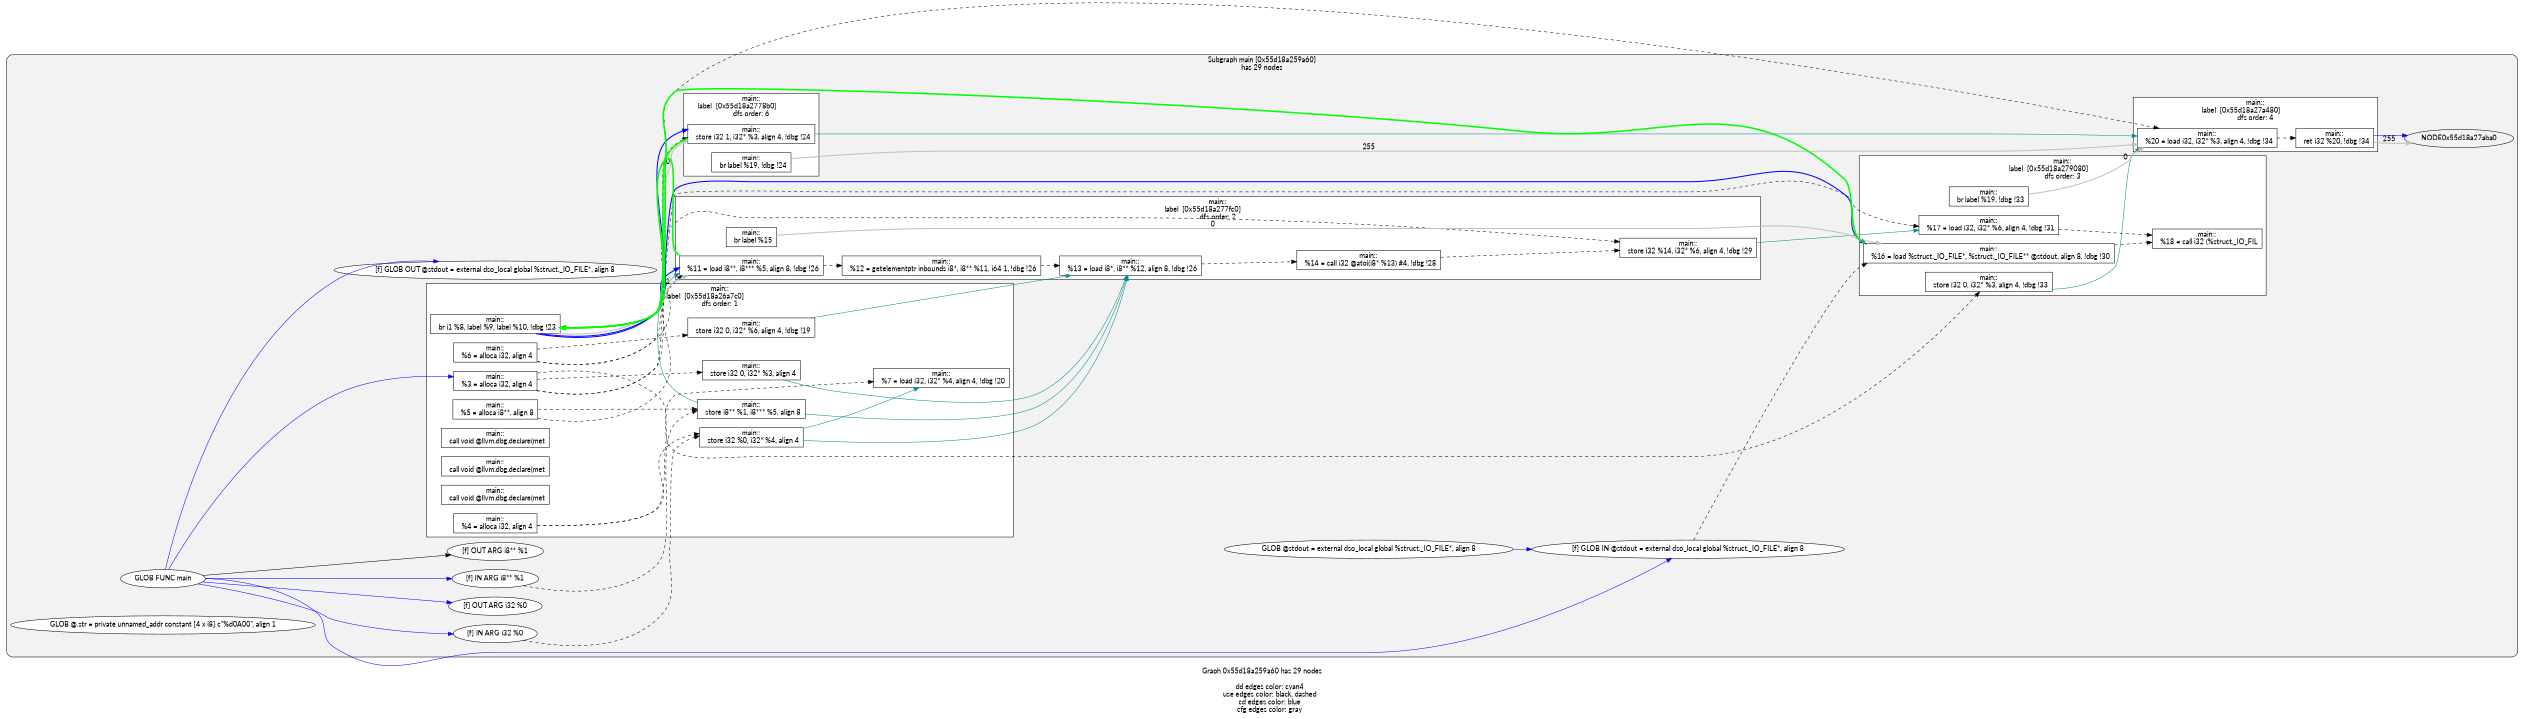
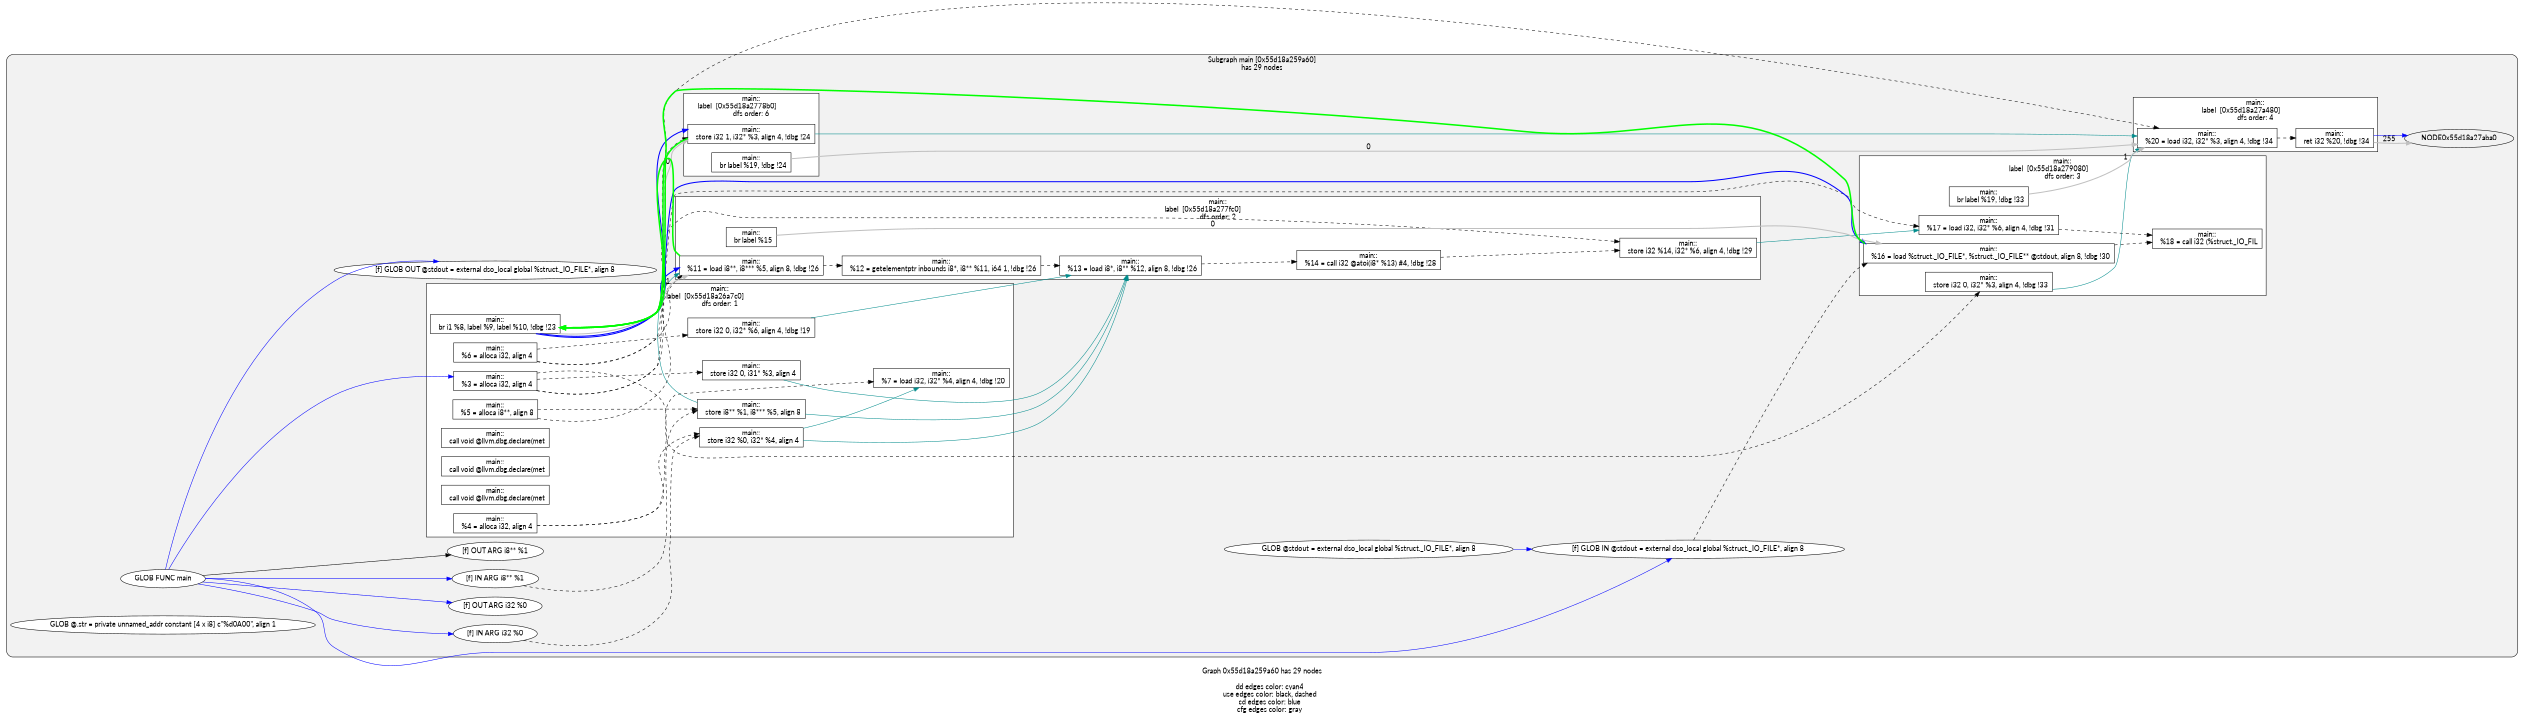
edge "main:: br label %19, !dbg !24" -> "main:: %20 = load i32, i32* %3, align 4, !dbg !34": label "255" -> "0"
edge "main:: br label %19, !dbg !33" -> "main:: %20 = load i32, i32* %3, align 4, !dbg !34": label "0" -> "1"
node "main:: store i32 0, i32* %3, align 4": label "main:: store i32 0, i32* %3, align 4" -> "main:: store i32 0, i31* %3, align 4"
